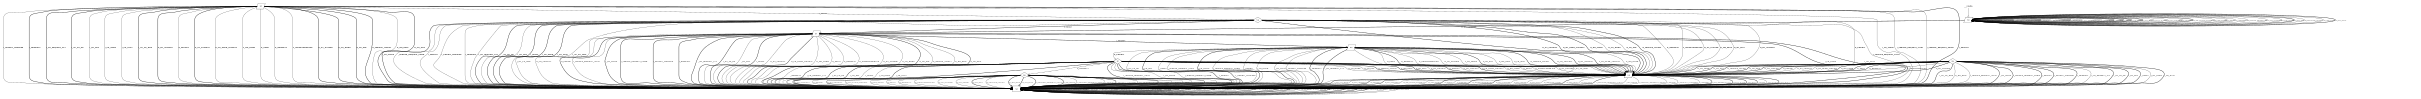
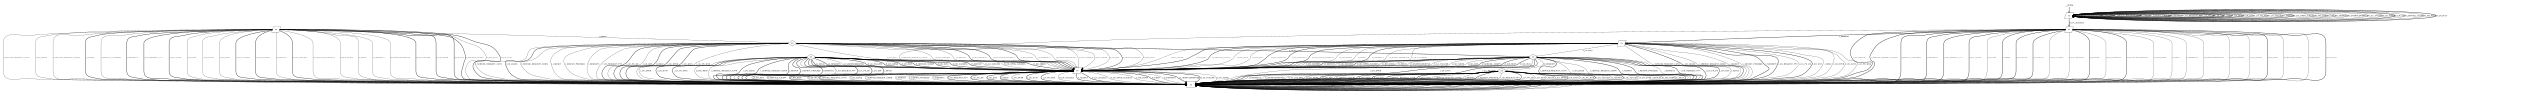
edge "__start9" -> "s0": style solid -> bold
edge "s6" -> "s1": now "s6" -> "s7"
